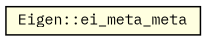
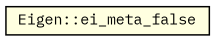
node "Eigen::ei_meta_meta": label "Eigen::ei_meta_meta" -> "Eigen::ei_meta_false"
